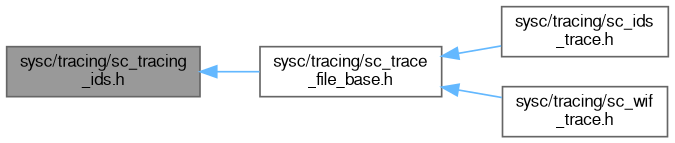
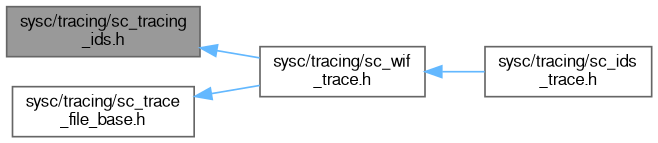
edge "sysc/tracing/sc_ids _trace.h" -> "sysc/tracing/sc_trace _file_base.h": now "sysc/tracing/sc_ids _trace.h" -> "sysc/tracing/sc_wif _trace.h"
edge "sysc/tracing/sc_trace _file_base.h" -> "sysc/tracing/sc_tracing _ids.h": now "sysc/tracing/sc_wif _trace.h" -> "sysc/tracing/sc_tracing _ids.h"
